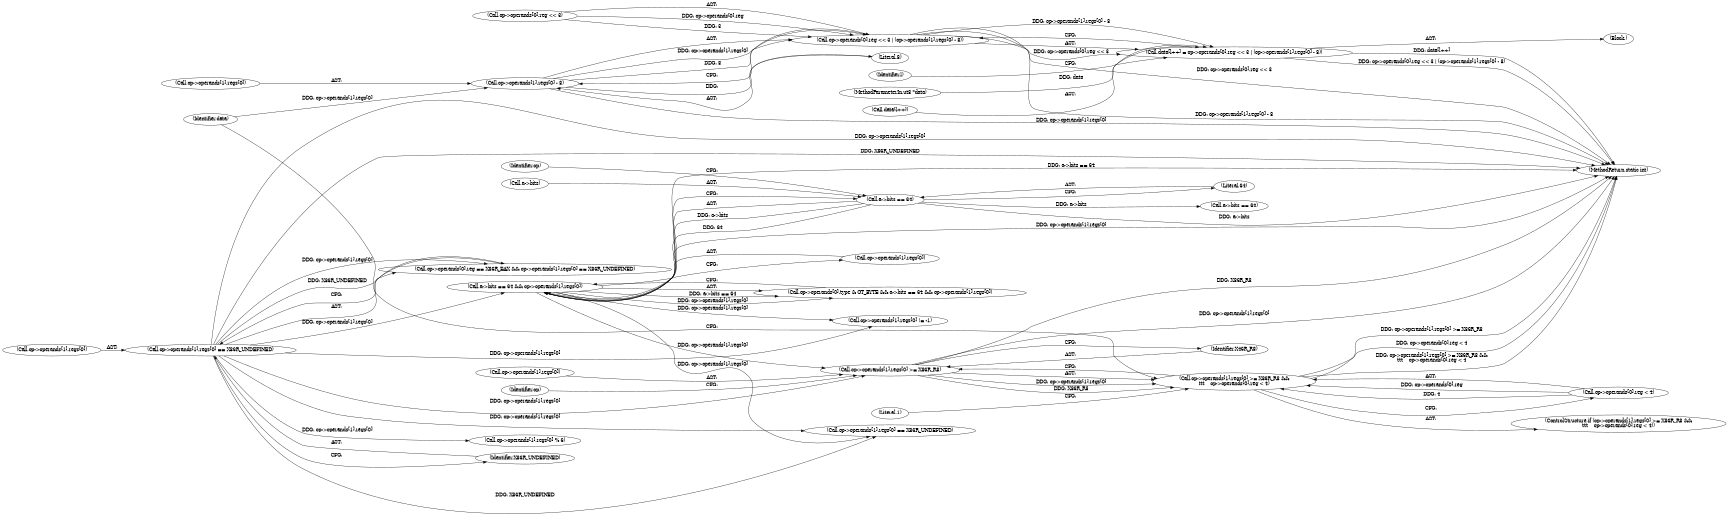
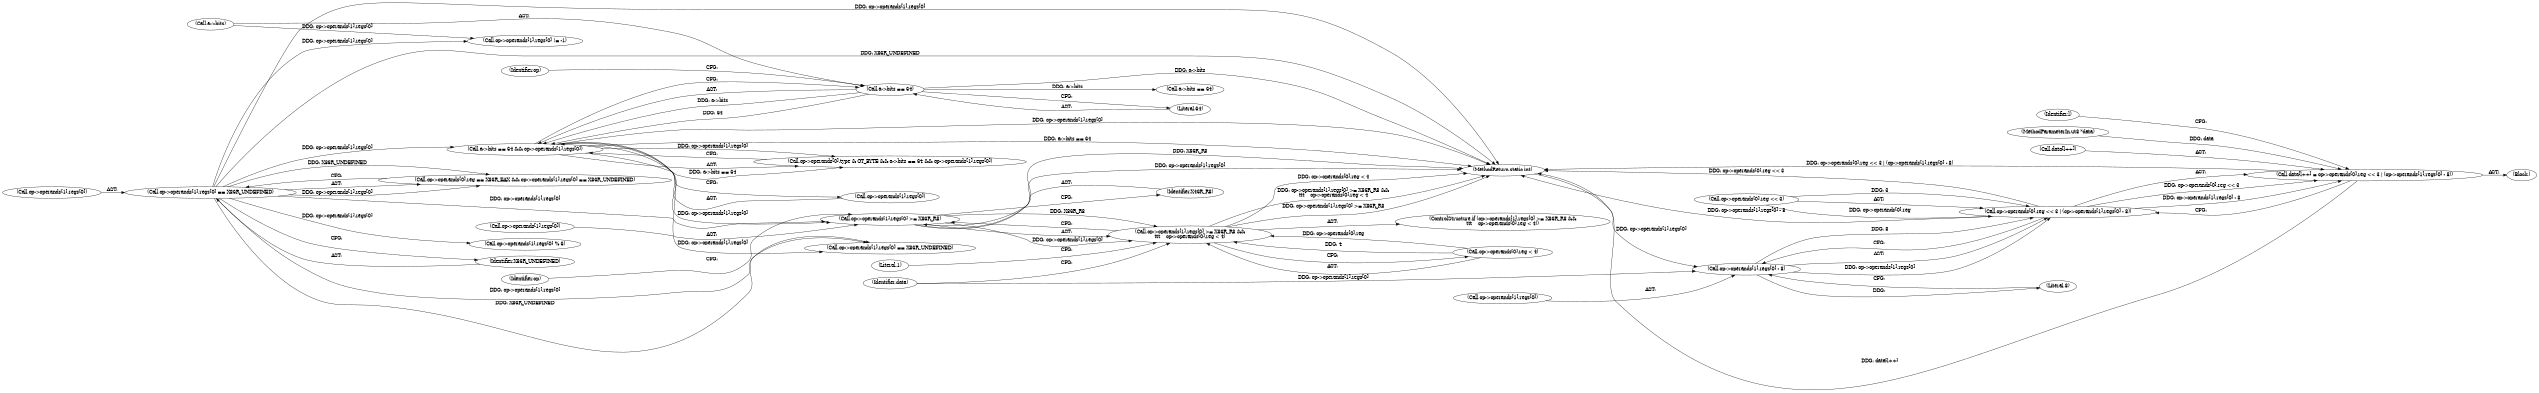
edge "(Literal,8)" -> "(Call,op->operands[1].regs[0] - 8)": label "AST: " -> "CFG: "
edge "(Call,op->operands[1].regs[0] - 8)" -> "(MethodReturn,static int)": reversed
edge "(Call,a->bits == 64 && op->operands[1].regs[0])" -> "(Call,op->operands[1].regs[0] != -1)": now "(Call,a->bits)" -> "(Call,op->operands[1].regs[0] != -1)"
